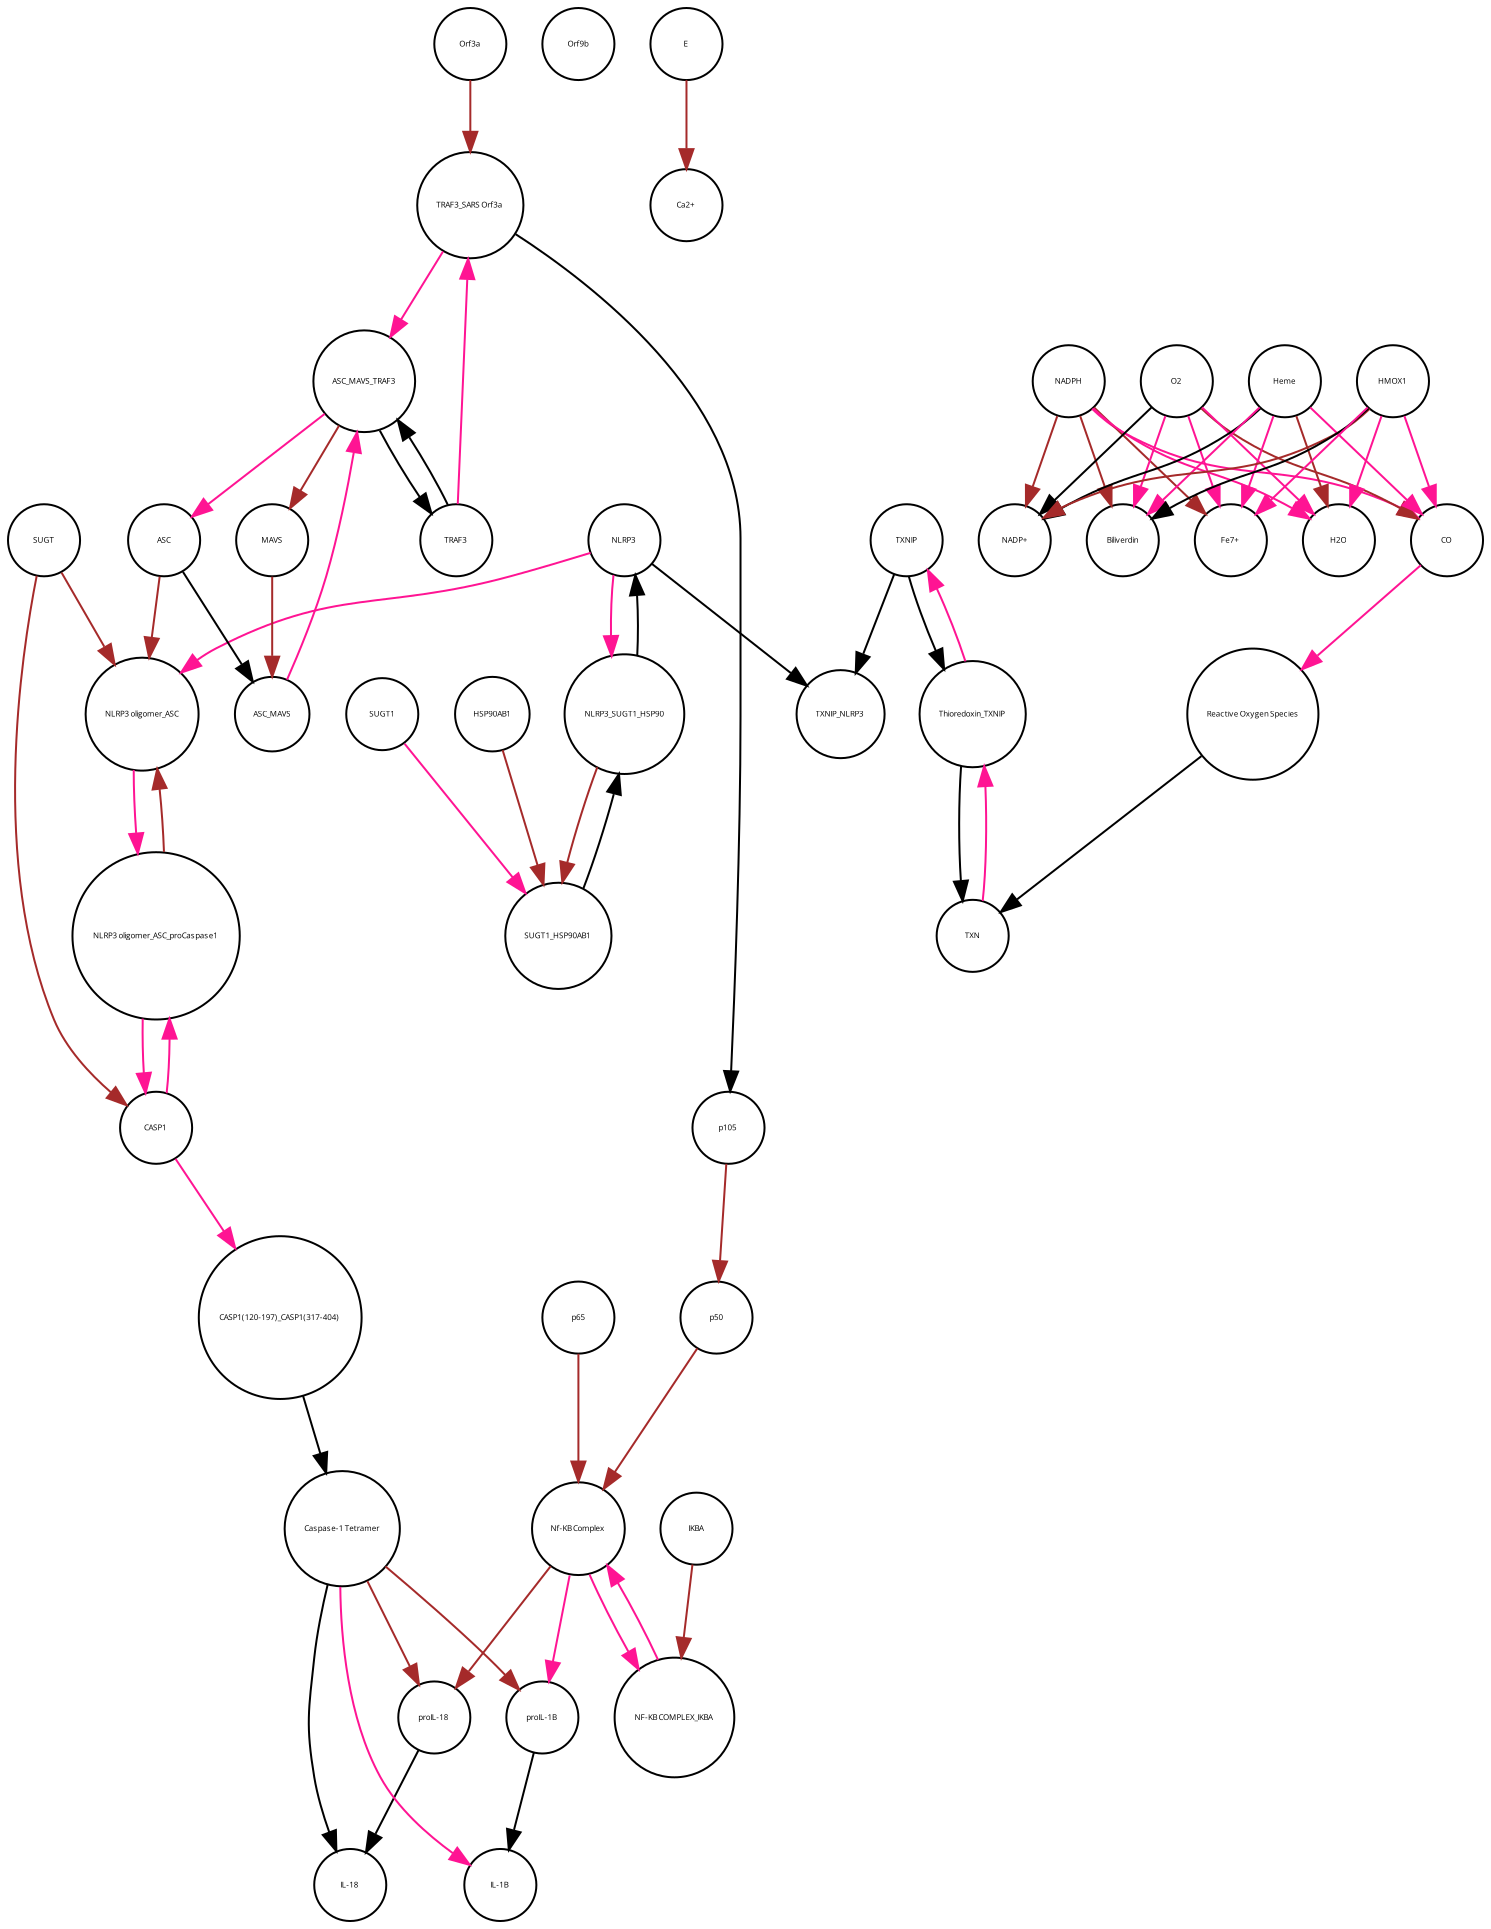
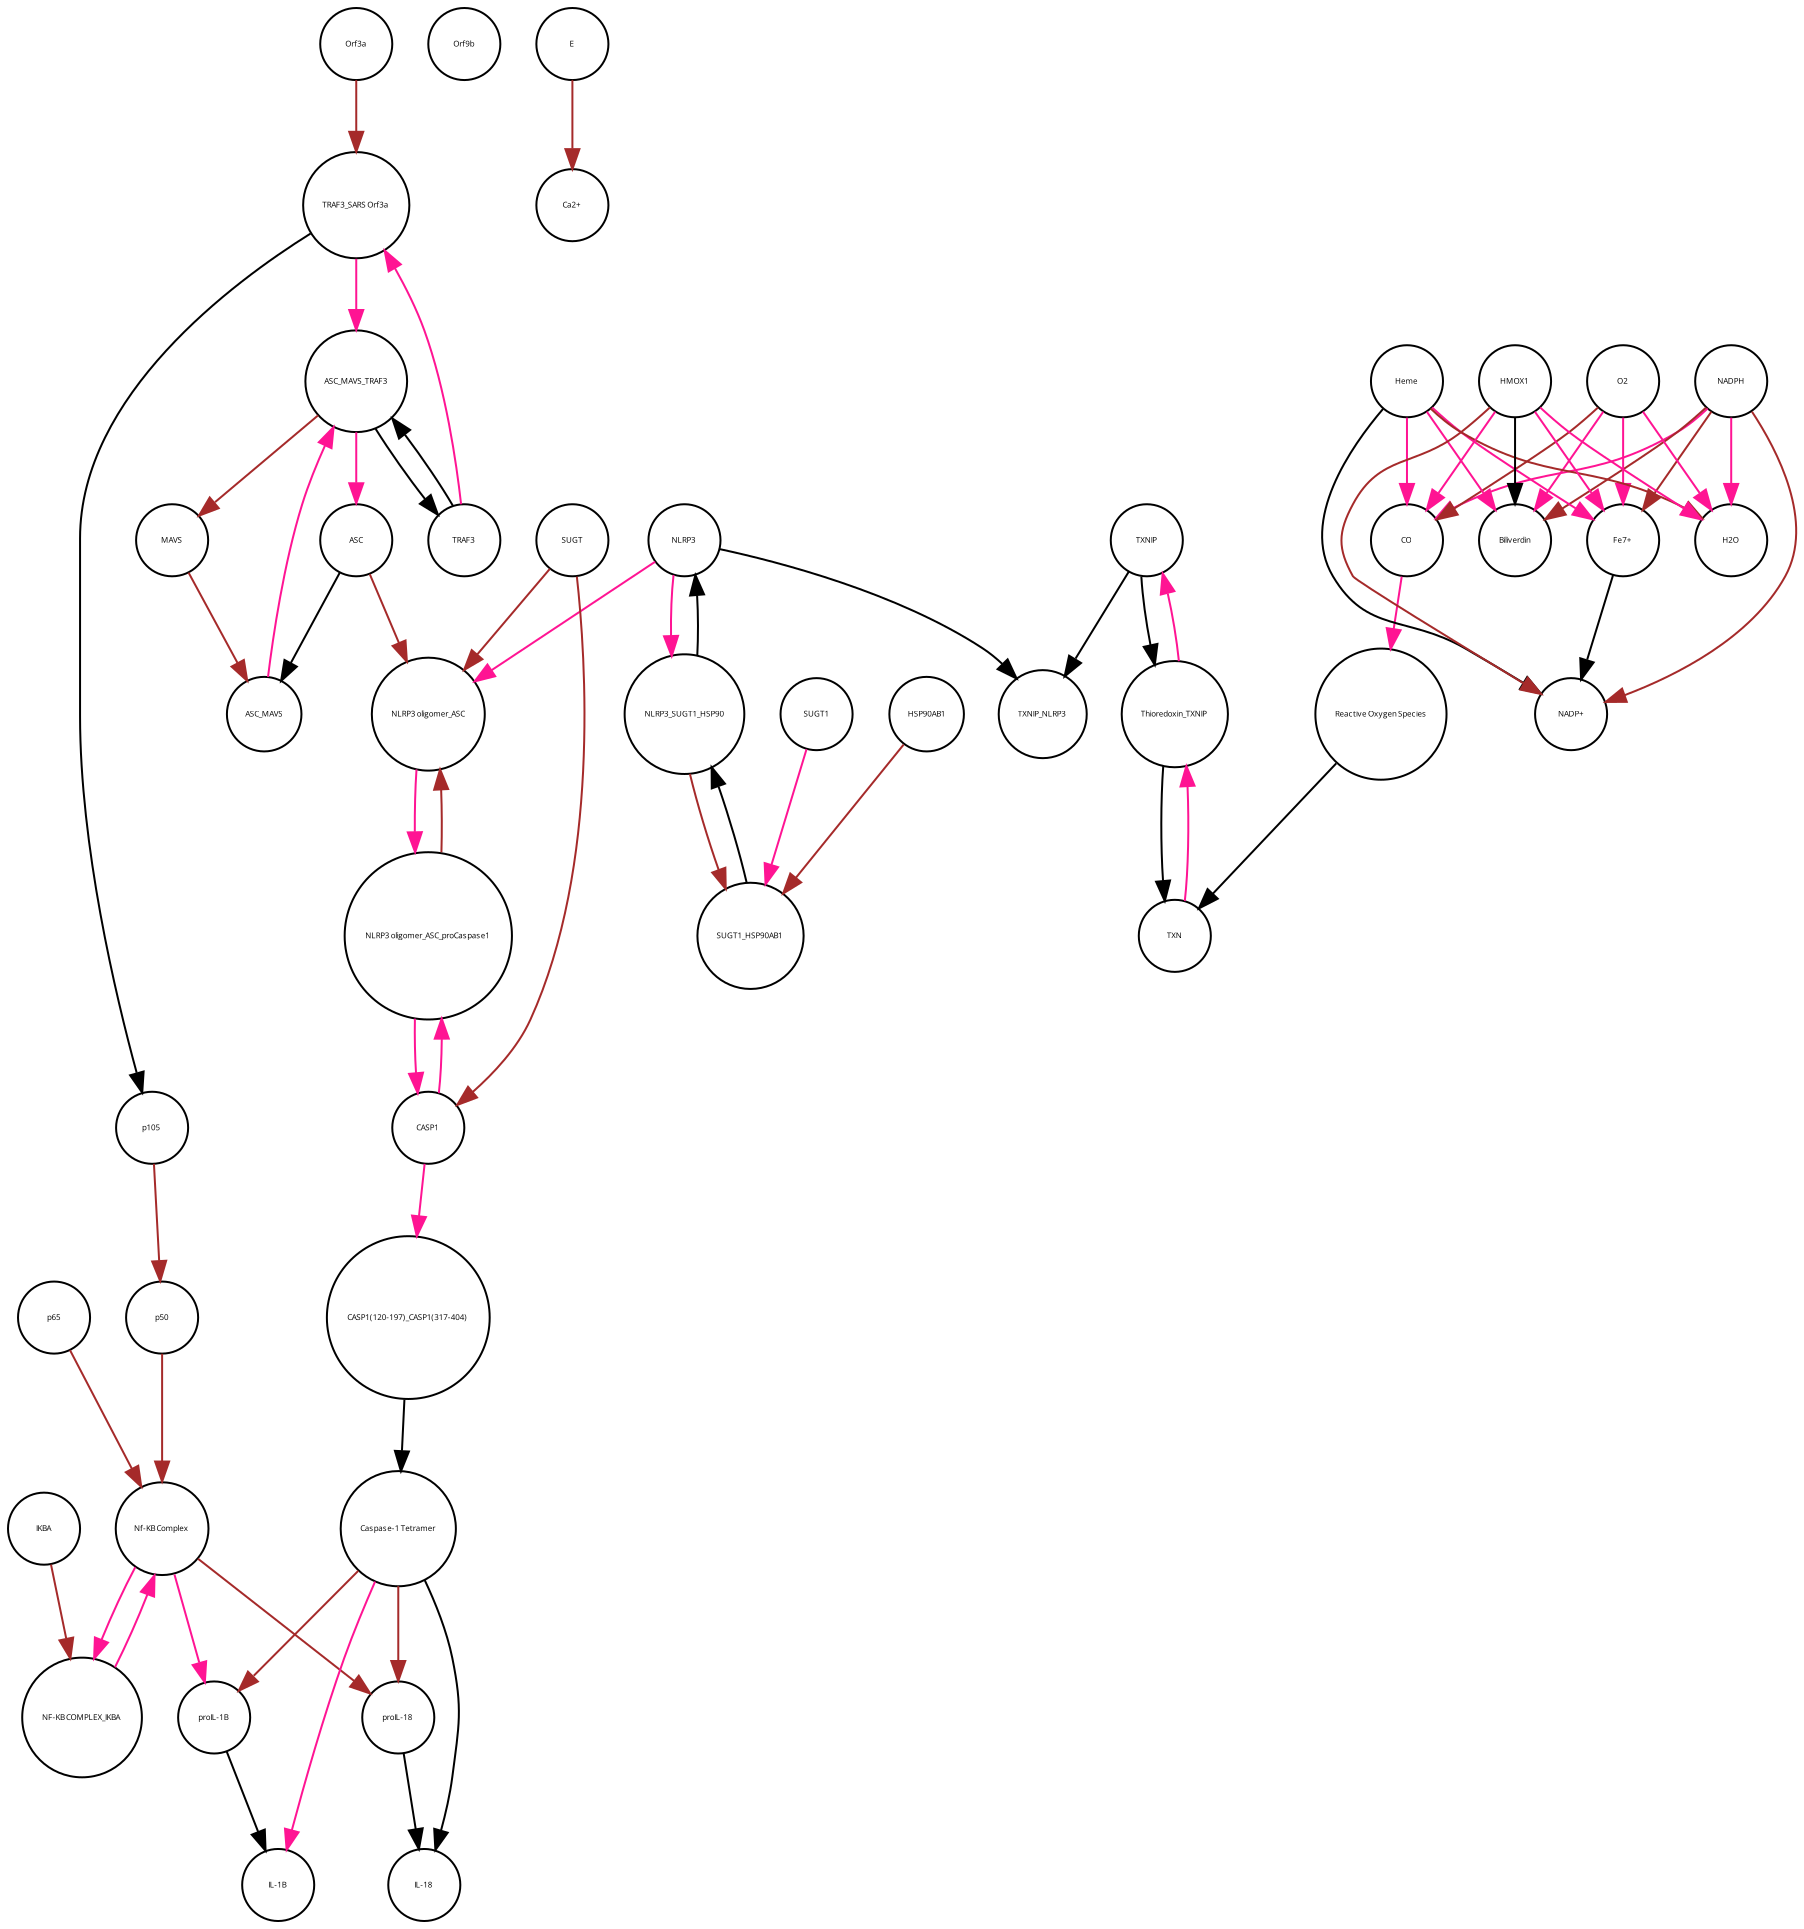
edge "O2" -> "NADP+": now "Fe7+" -> "NADP+"
